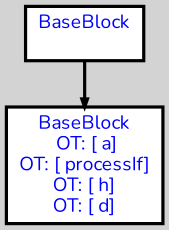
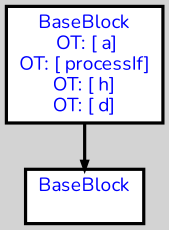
edge "BaseBlock" -> "BaseBlock OT: [ a] OT: [ processIf] OT: [ h] OT: [ d]": reversed
